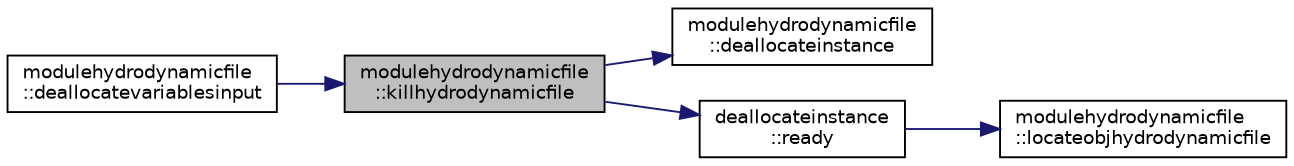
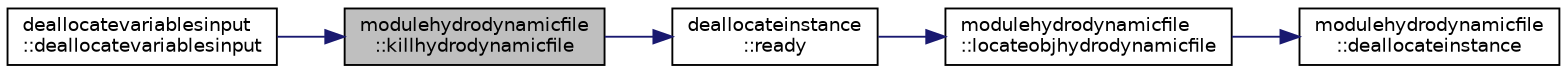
edge "modulehydrodynamicfile ::killhydrodynamicfile" -> "modulehydrodynamicfile ::deallocateinstance": now "modulehydrodynamicfile ::locateobjhydrodynamicfile" -> "modulehydrodynamicfile ::deallocateinstance"
node "modulehydrodynamicfile ::deallocatevariablesinput": label "modulehydrodynamicfile ::deallocatevariablesinput" -> "deallocatevariablesinput ::deallocatevariablesinput"
